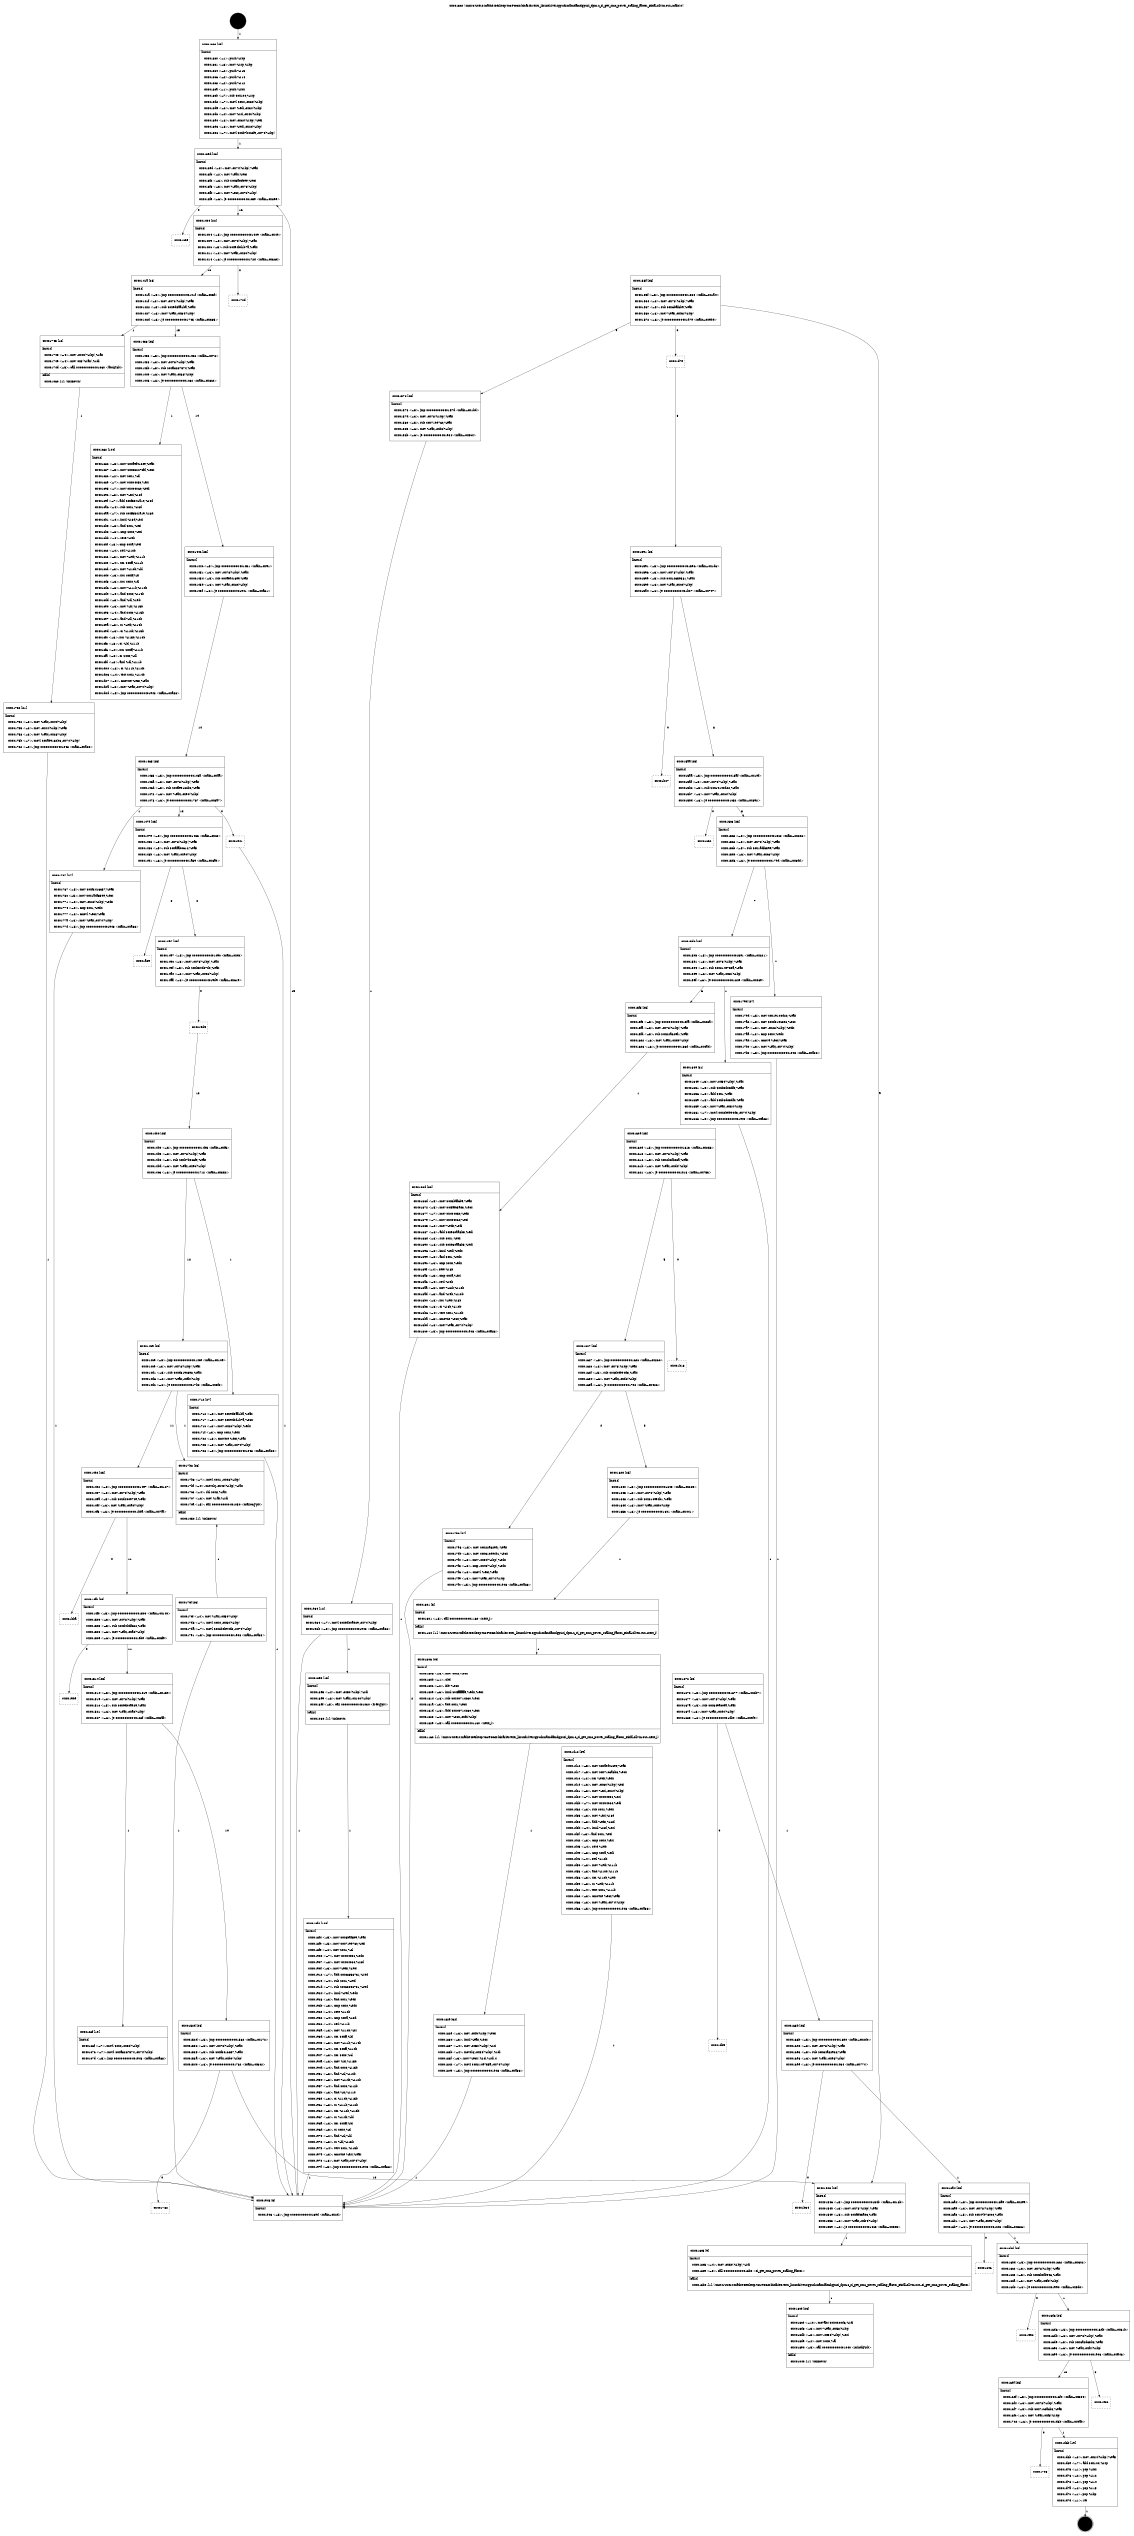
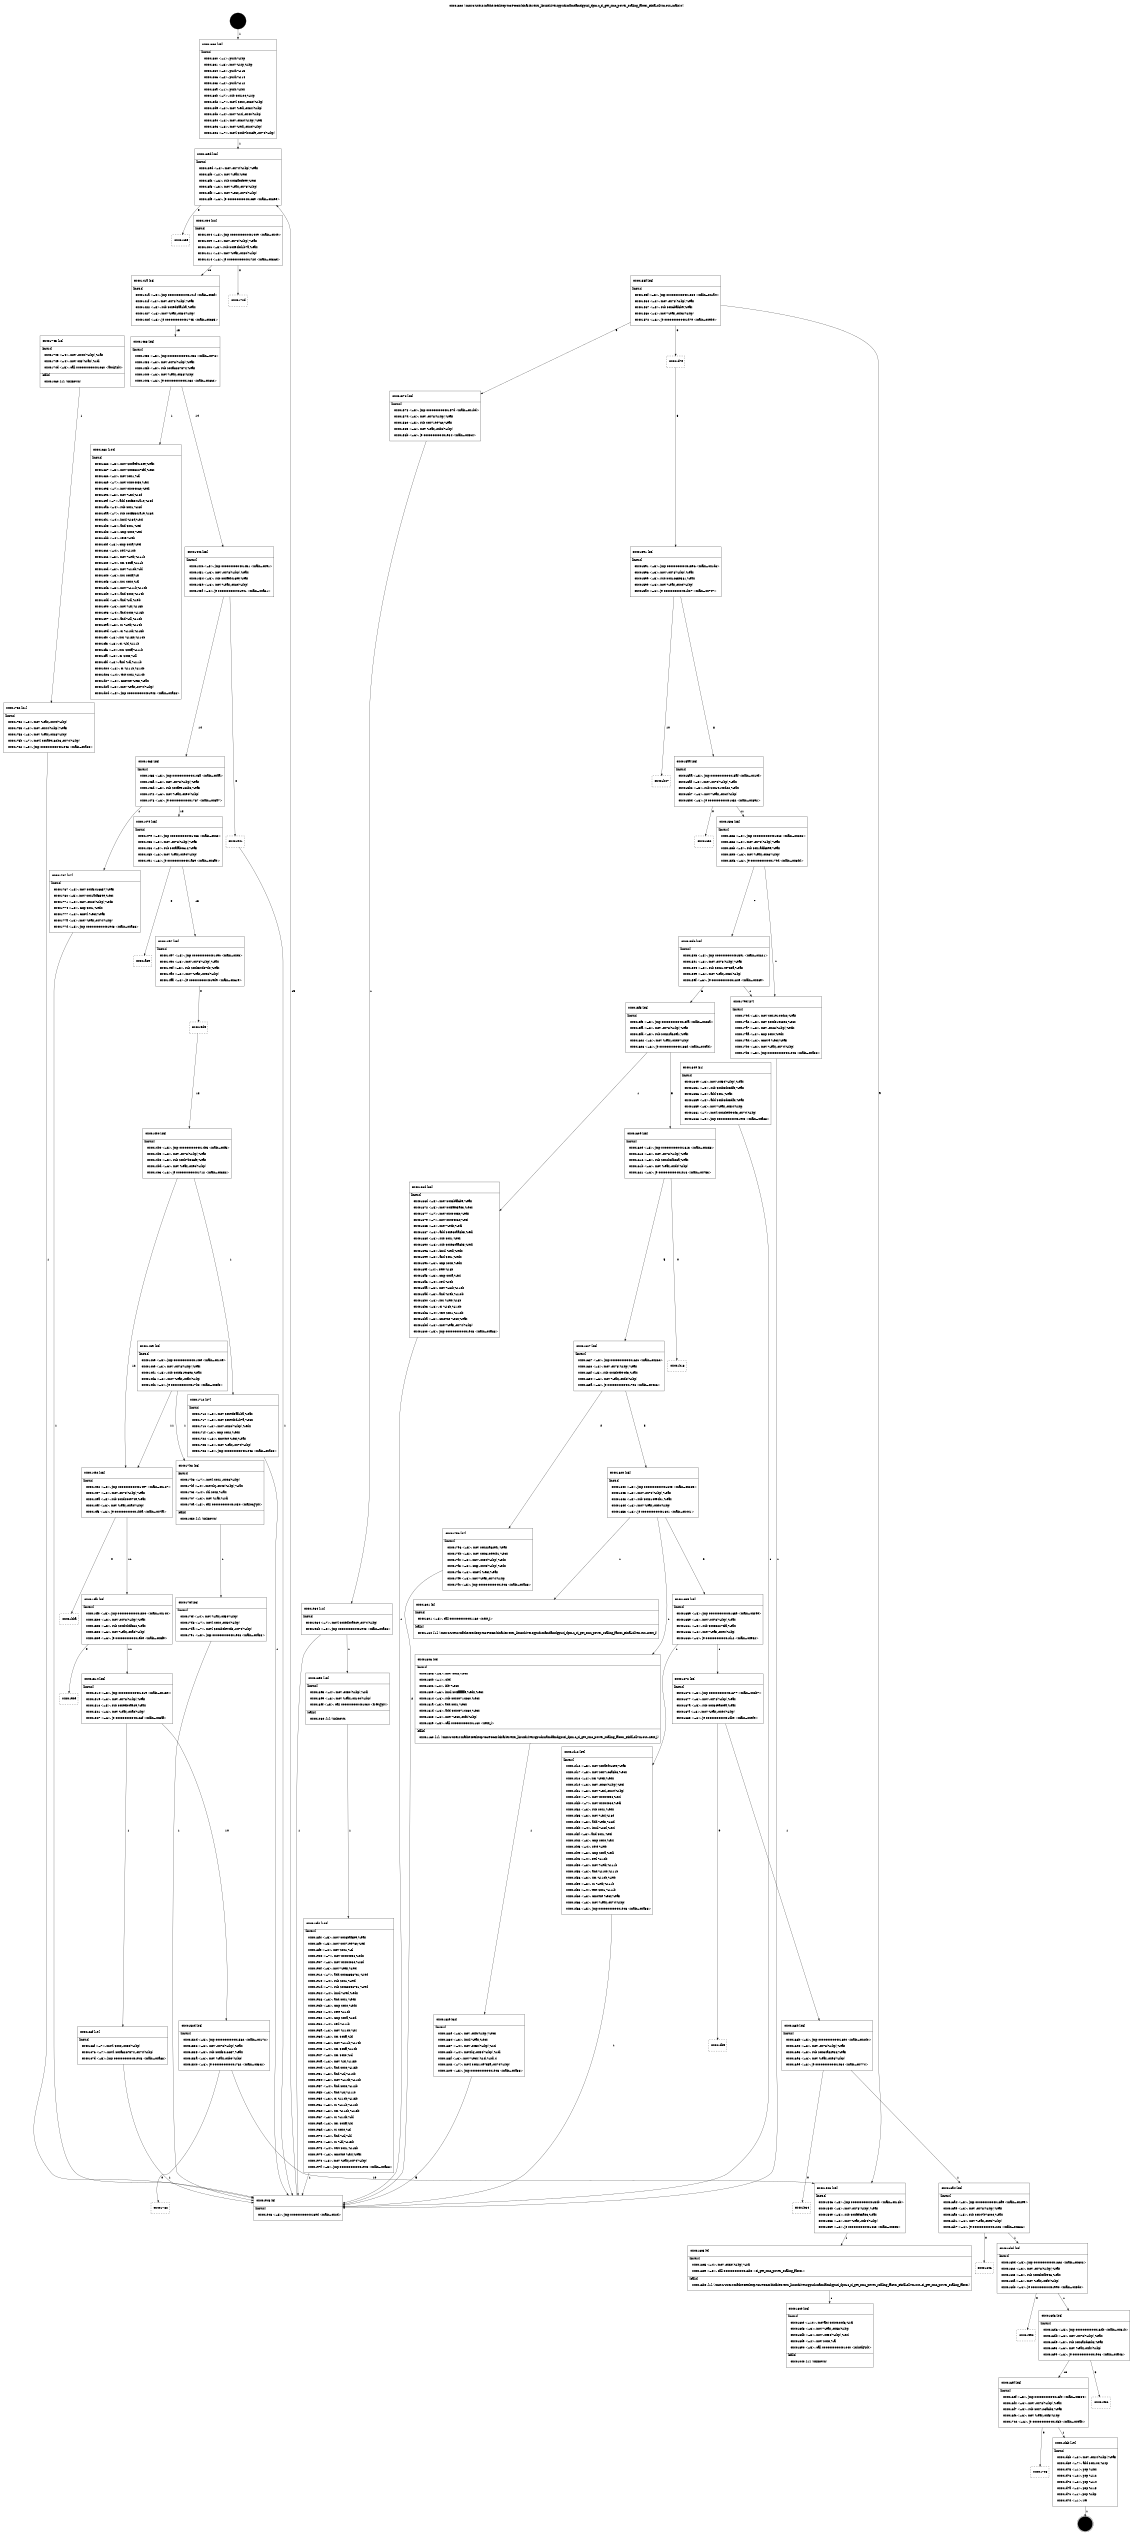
edge "0x4013ed [23]" -> "0x401404 [22]": removed, label "16"
edge "0x40141a [25]" -> "0x401745 [13]": removed, label "1"
edge "0x401591 [25]" -> "0x401b07": label " 0" -> " 10"
edge "0x4015aa [25]" -> "0x4015c3 [25]": label " 8" -> " 11"
edge "0x401465 [25]" -> "0x401e41": now "0x40144c [25]" -> "0x401e41"
edge "0x40147e [25]" -> "0x401497 [25]": label " 0" -> " 13"
edge "0x4015dc [25]" -> "0x40184e [31]": now "0x4015dc [25]" -> "0x40179d [27]"
edge "0x4015f5 [25]" -> "0x40160e [25]": added, label "5"
edge "0x4014b0 [25]" -> "0x4014c9 [25]": now "0x4014b0 [25]" -> "0x4014e2 [25]"
edge "0x4017cf [23]" -> "0x4017b8 [23]": reversed
node "0x401659 [25]": added
edge "0x401801 [5]" -> "0x401806 [40]": now "0x401640 [25]" -> "0x401806 [40]"
edge "0x401c6f [19]" -> "0x401e48 [5]": added, label "1"
edge "0x40182e [32]" -> "0x401e48 [5]": label " 1" -> " 5"
